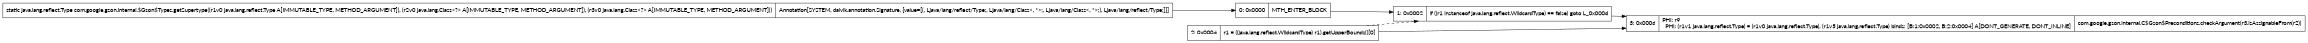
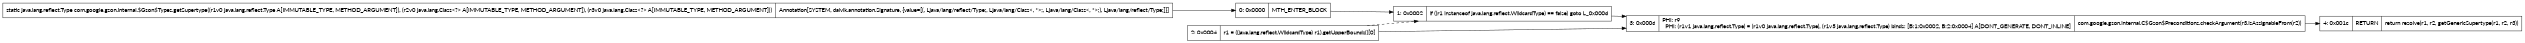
node "4: 0x001c": added
